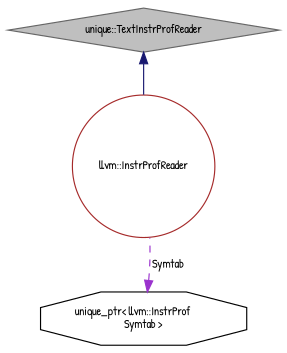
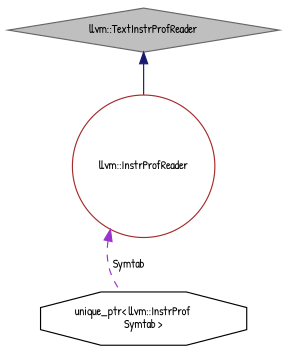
node "unique::TextInstrProfReader": label "unique::TextInstrProfReader" -> "llvm::TextInstrProfReader"
edge "llvm::InstrProfReader" -> "unique_ptr< llvm::InstrProf Symtab >": reversed
